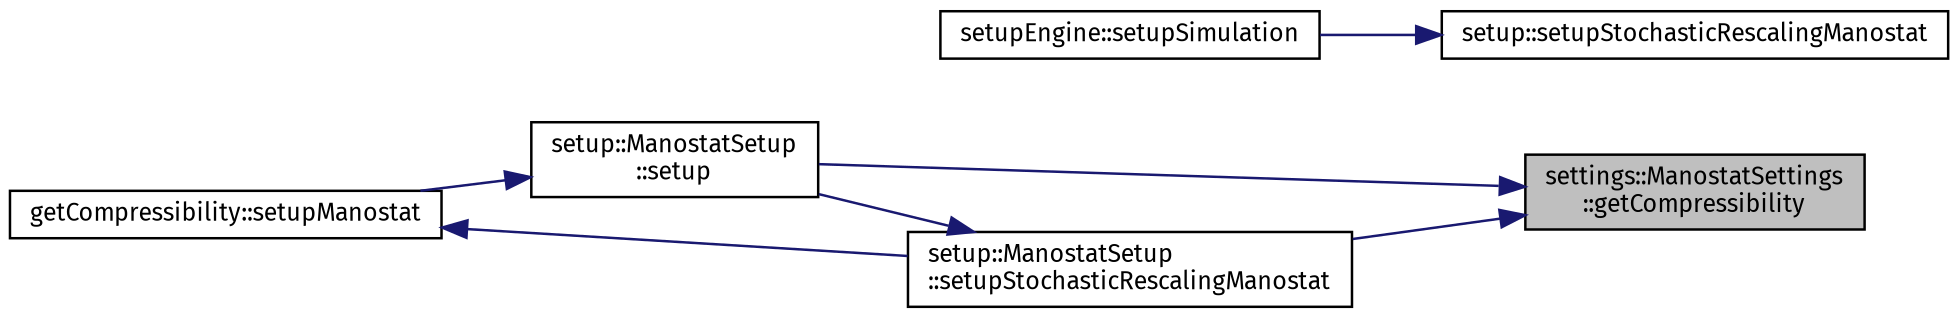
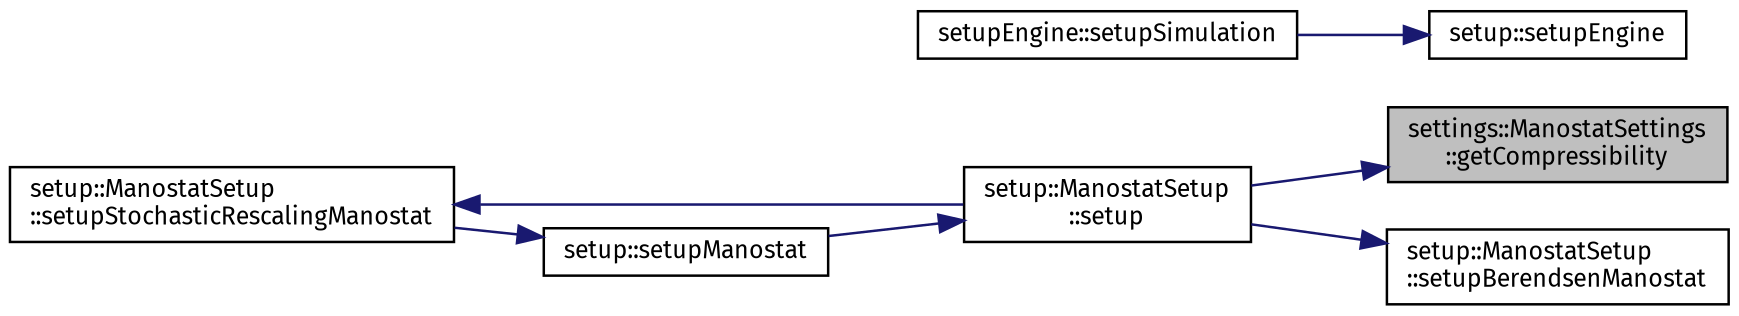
node "setup::setupStochasticRescalingManostat": label "setup::setupStochasticRescalingManostat" -> "setup::setupEngine"
node "getCompressibility::setupManostat": label "getCompressibility::setupManostat" -> "setup::setupManostat"
edge "setup::ManostatSetup ::setupStochasticRescalingManostat" -> "settings::ManostatSettings ::getCompressibility": removed
node "setup::ManostatSetup ::setupBerendsenManostat": added
